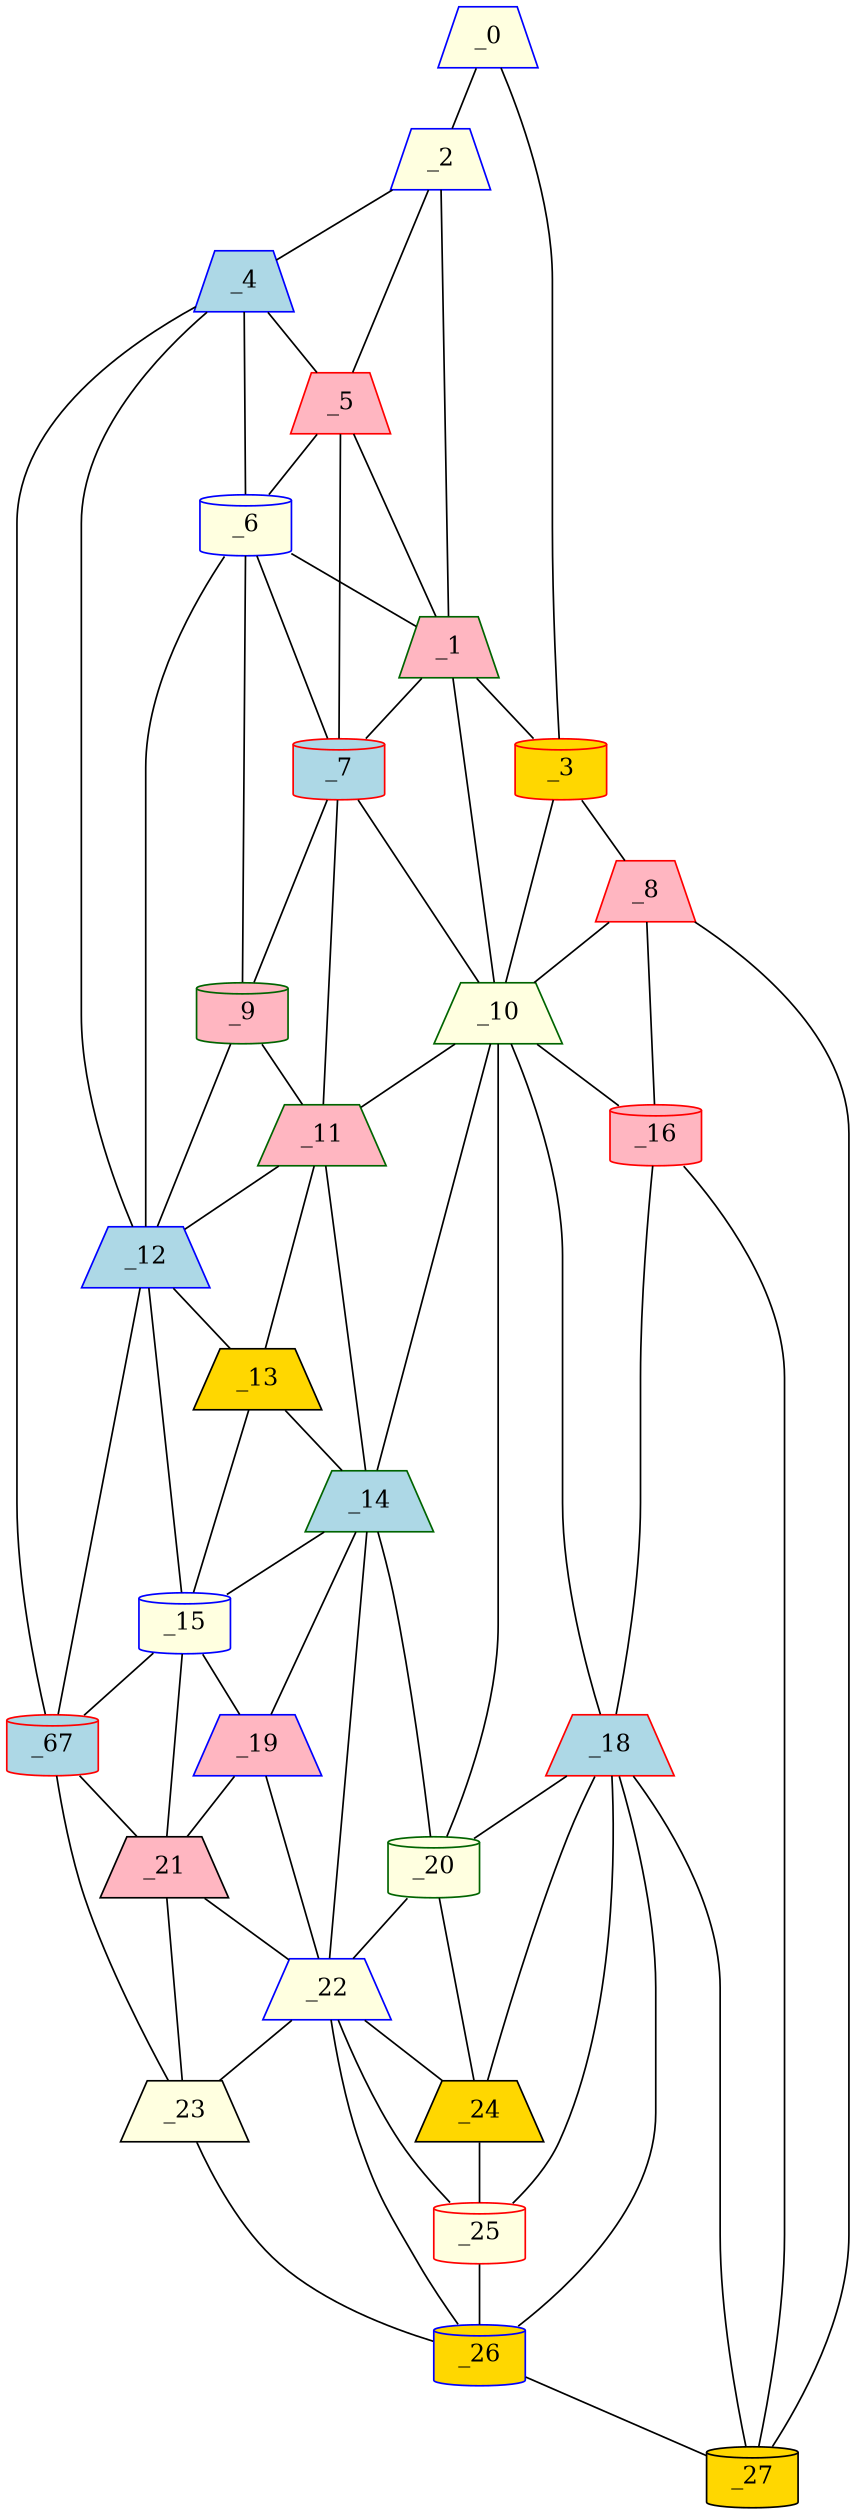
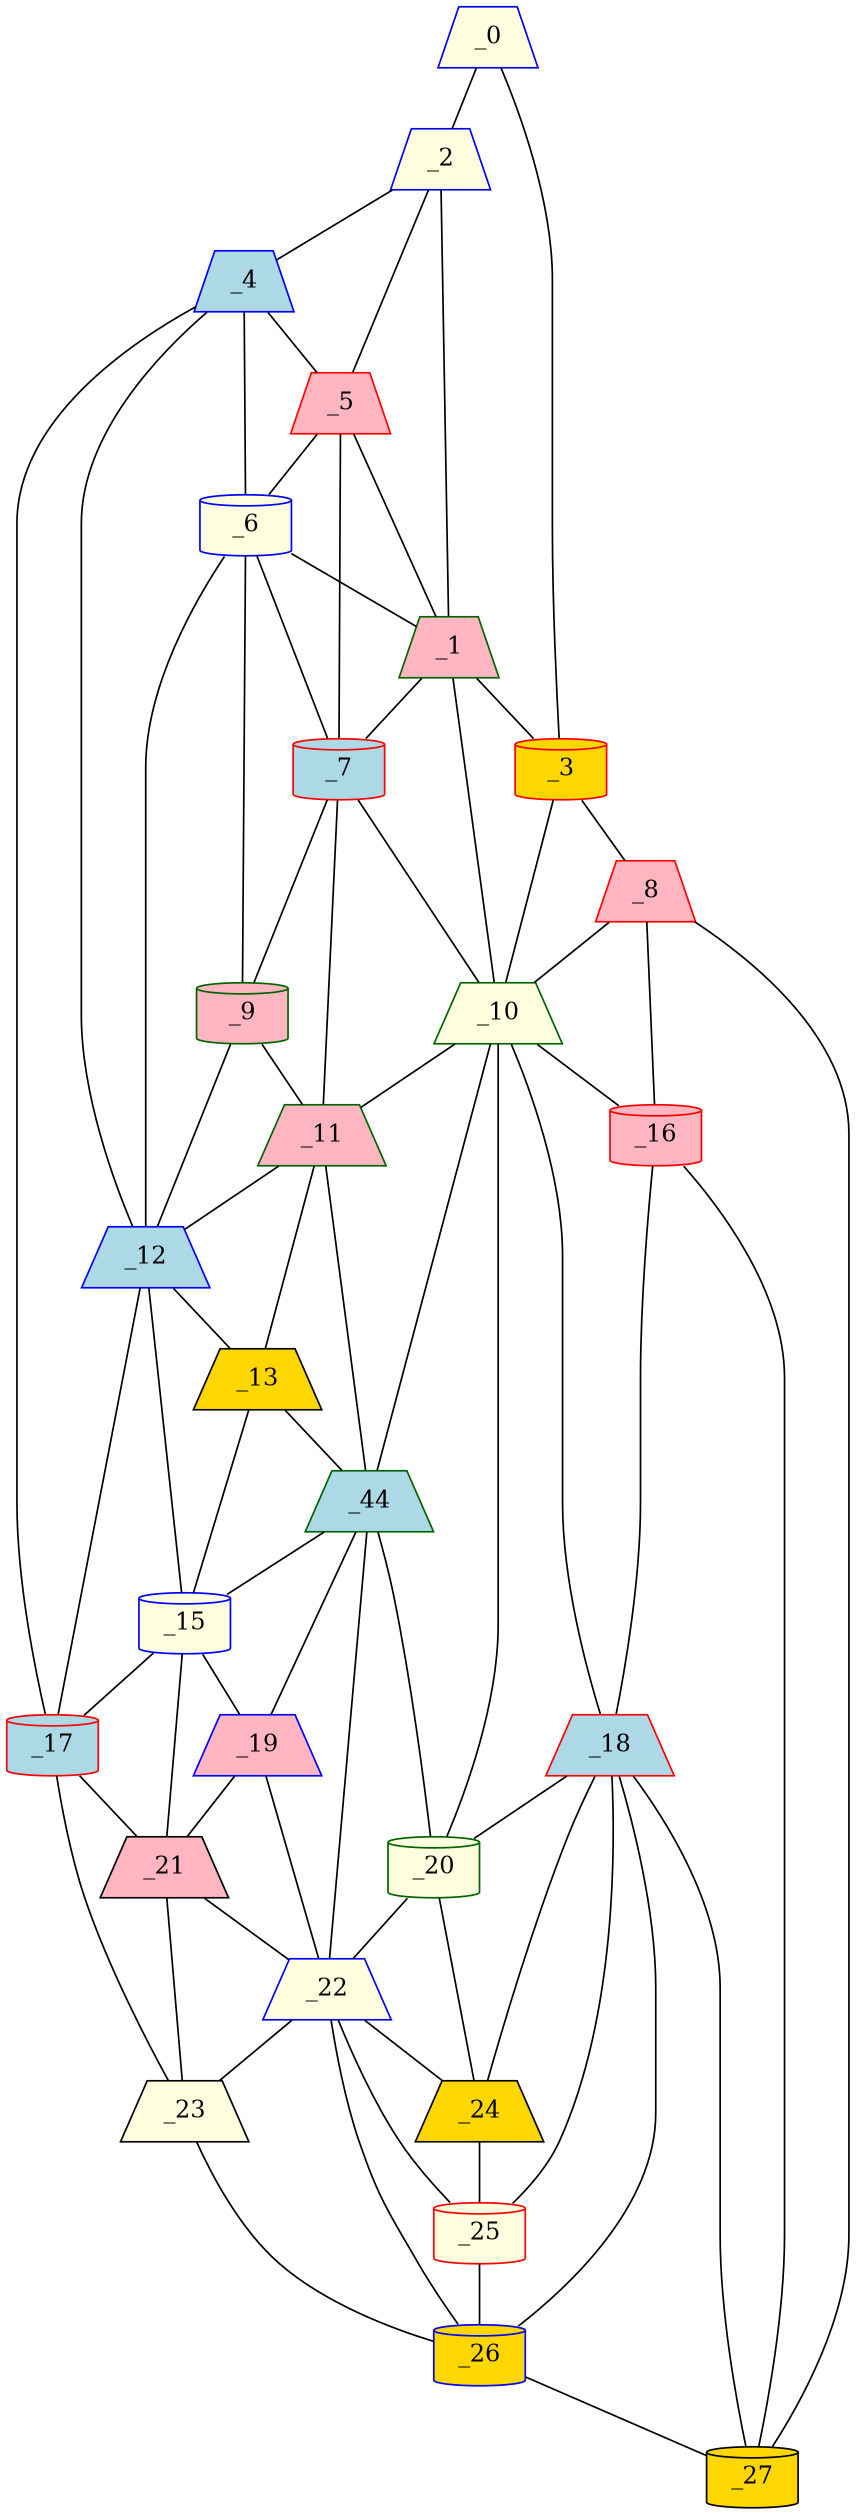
node "_14": label "_14" -> "_44"
node "_67": label "_67" -> "_17"
